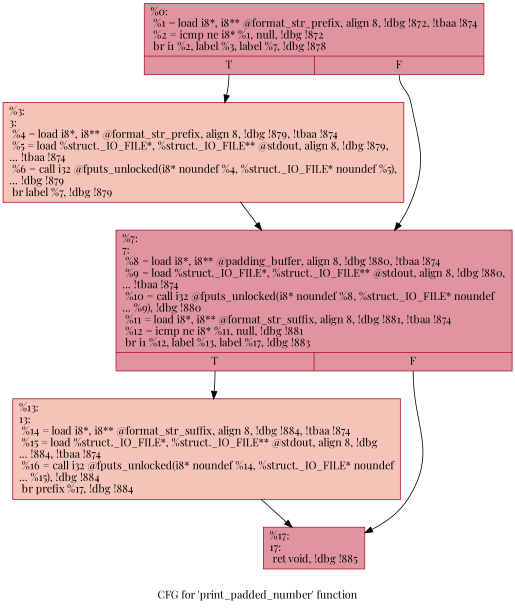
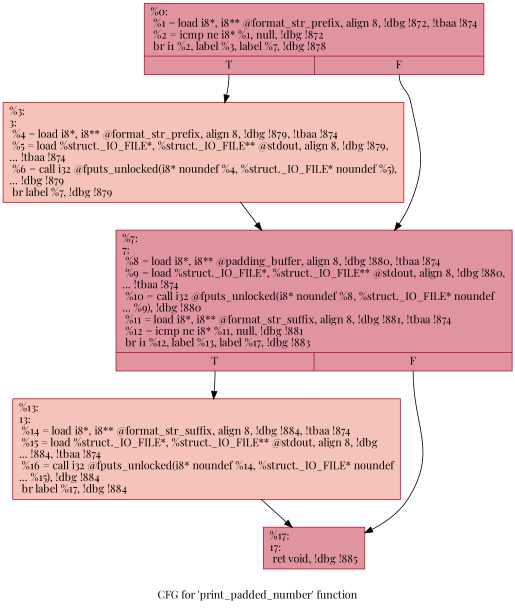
node "%13:": text "br prefix %17, !dbg !884" -> "br label %17, !dbg !884"
